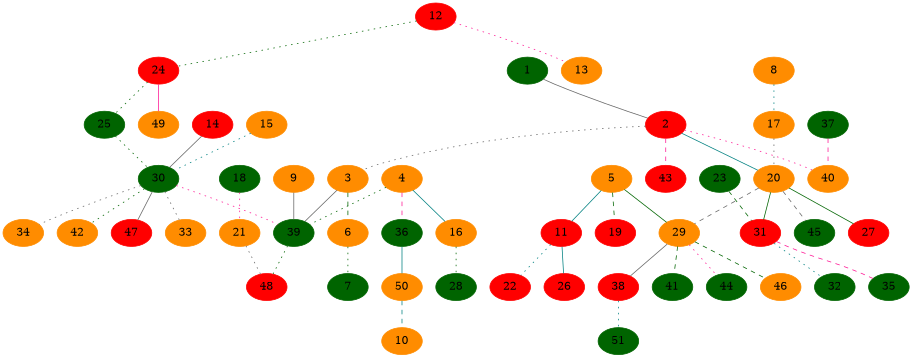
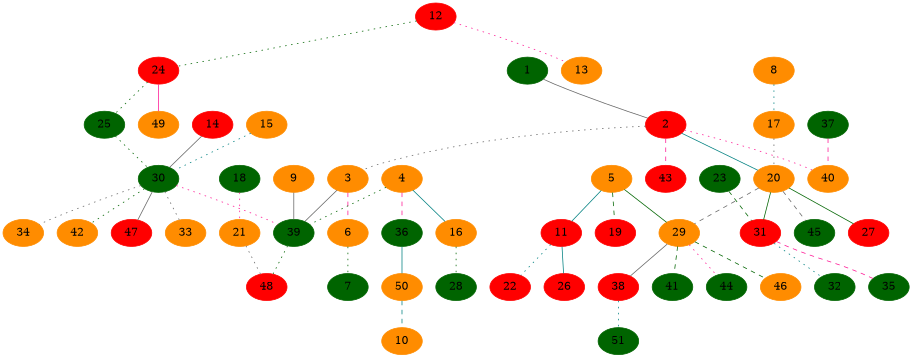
edge "3" -- "6": color darkgreen -> deeppink
